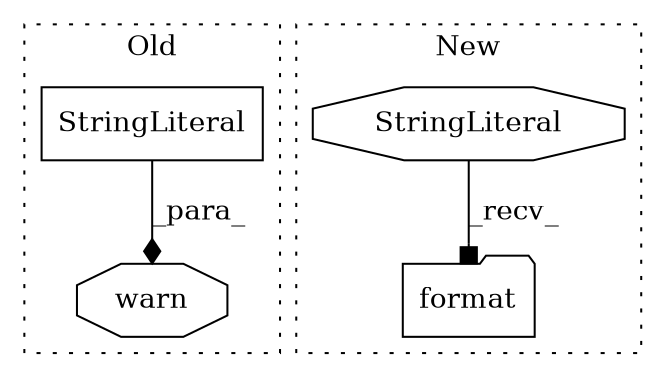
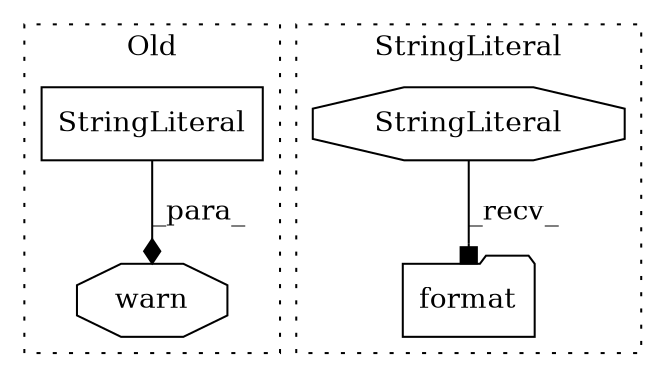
cluster "New": label "New" -> "StringLiteral"
